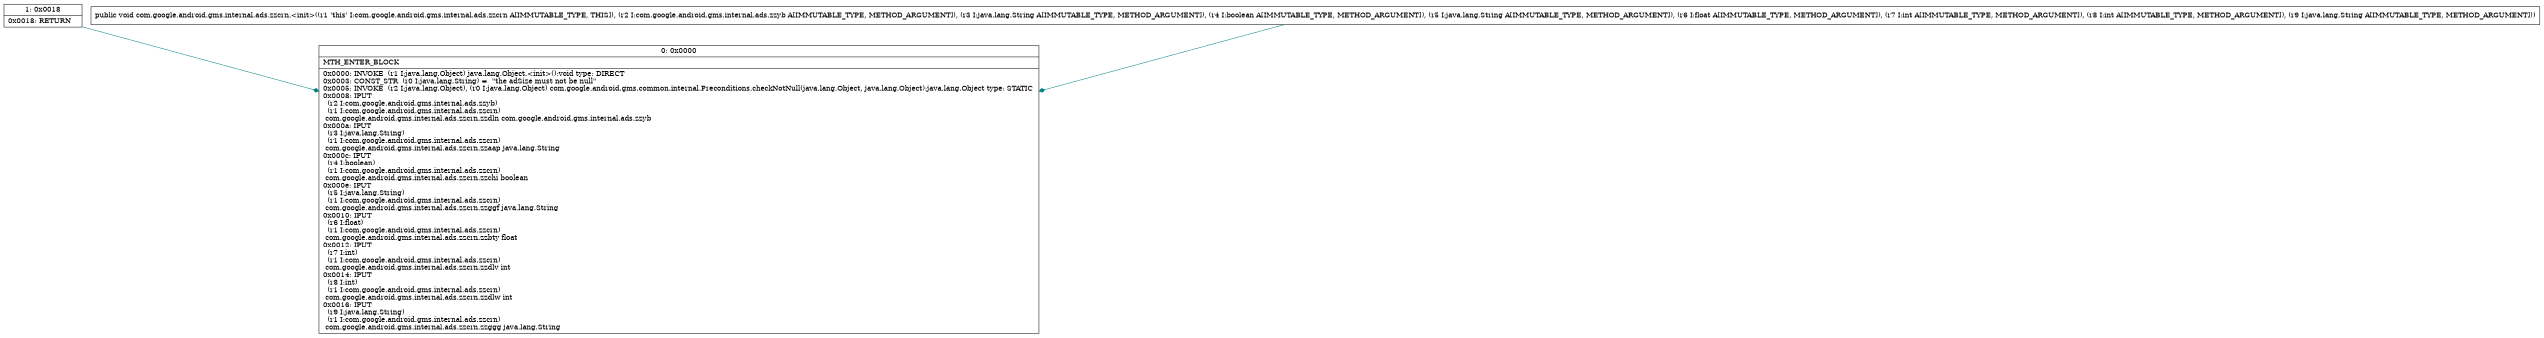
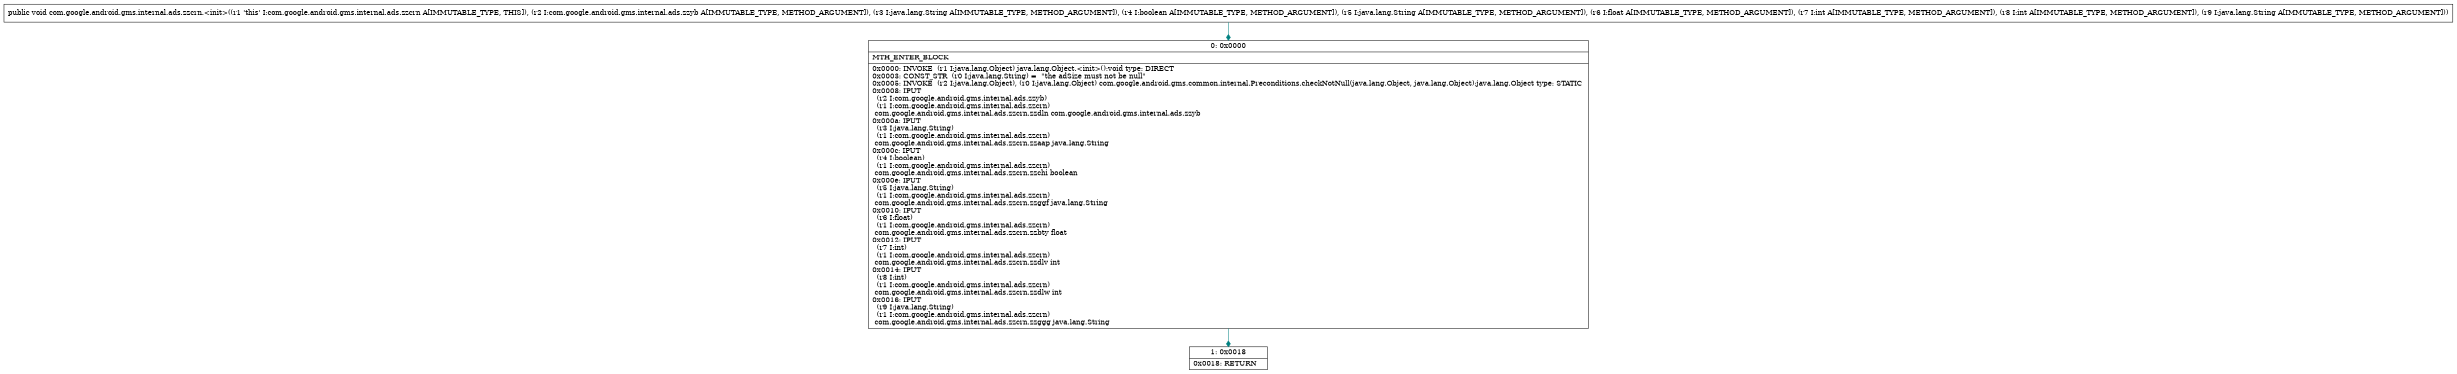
edge "1: 0x0018" -> "0: 0x0000": reversed
